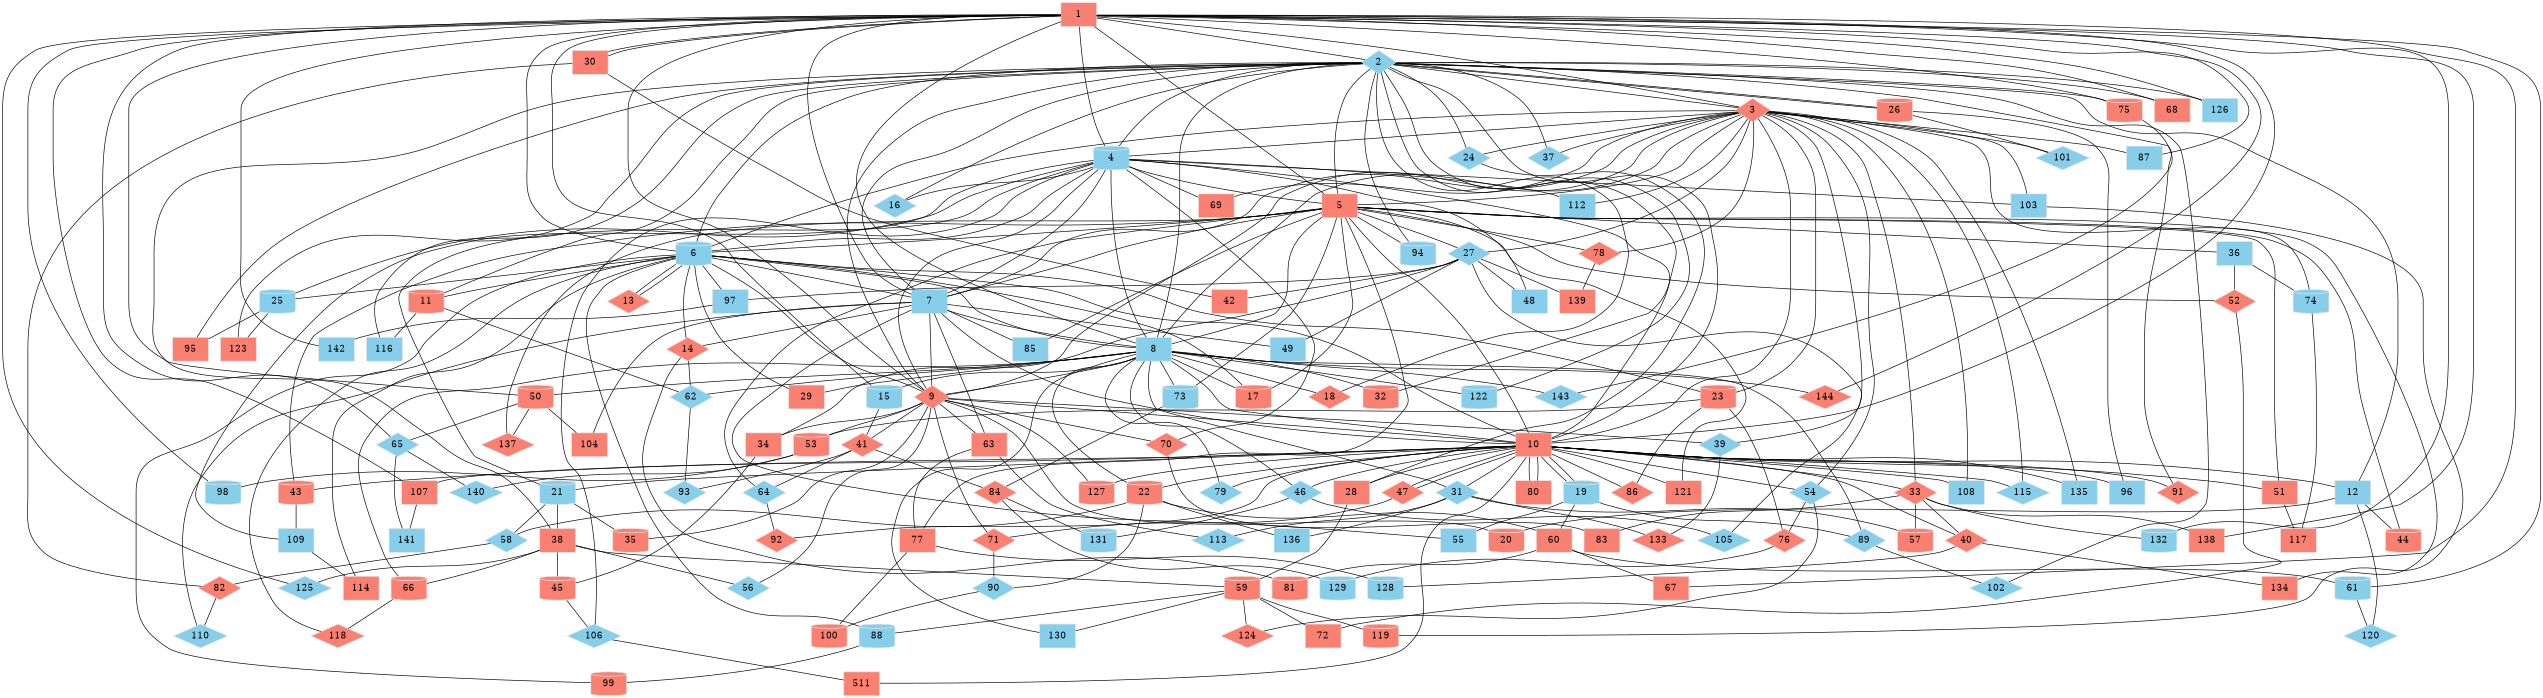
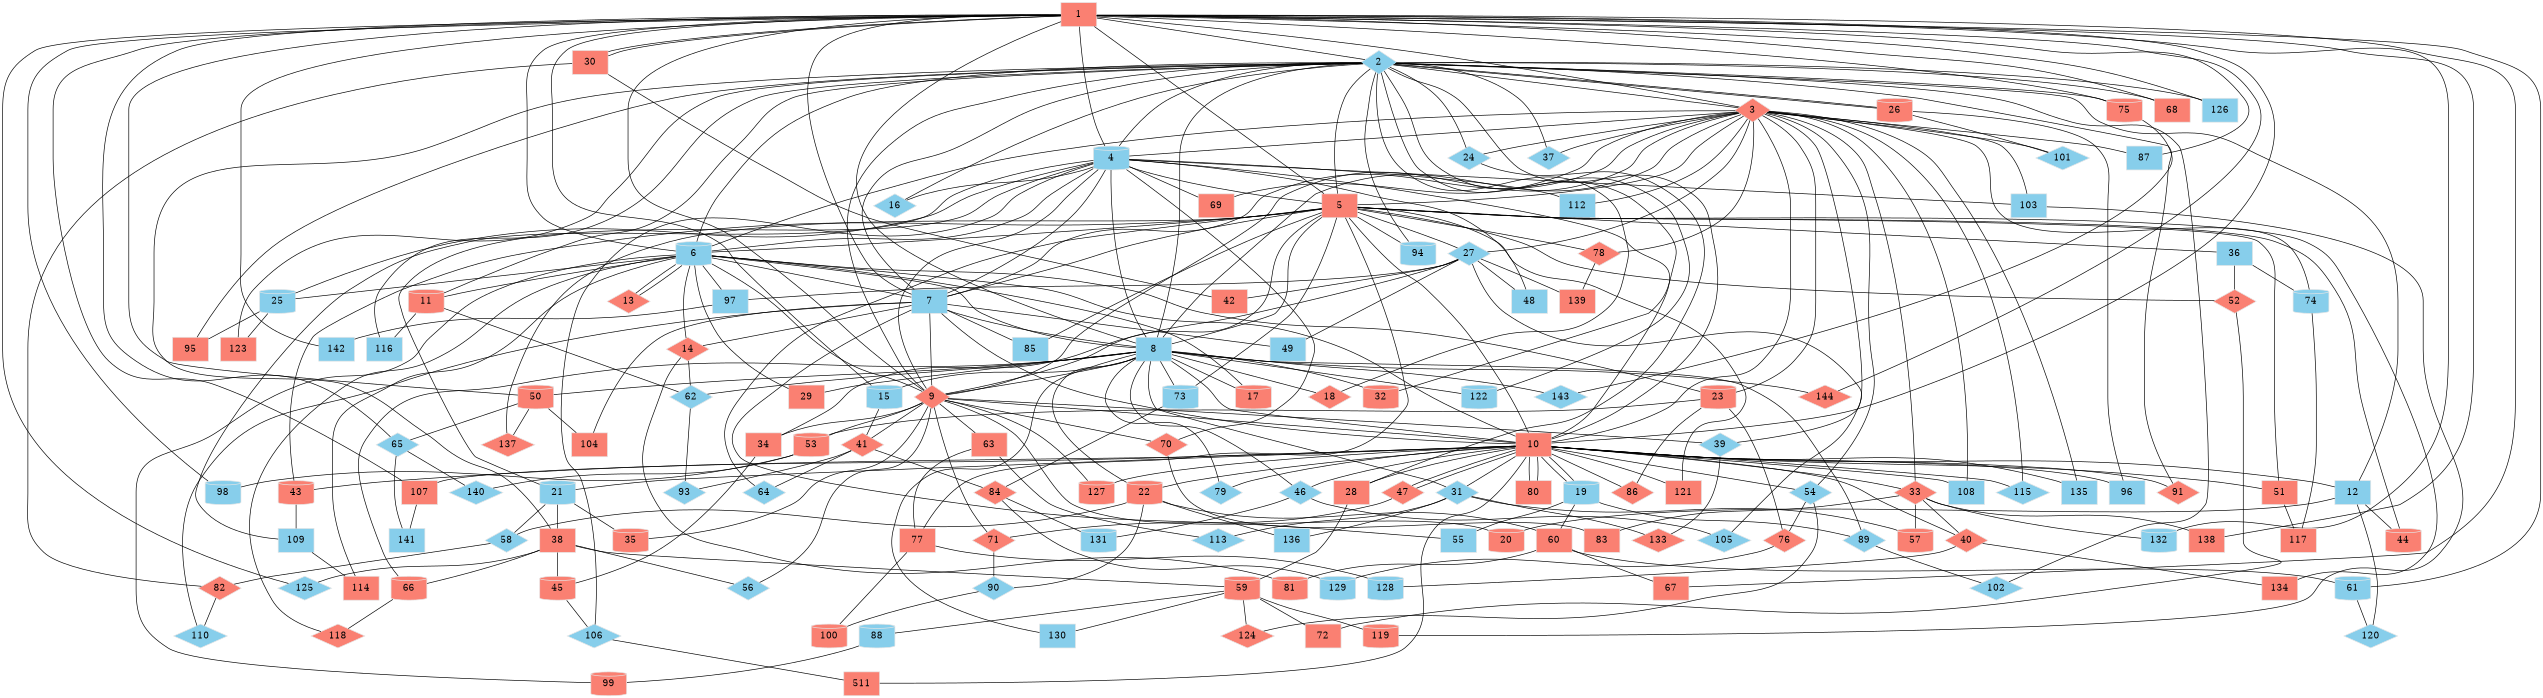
edge "5" -- "17": now "5" -- "9"
edge "7" -- "63": removed
edge "6" -- "88": removed
node "92": removed
